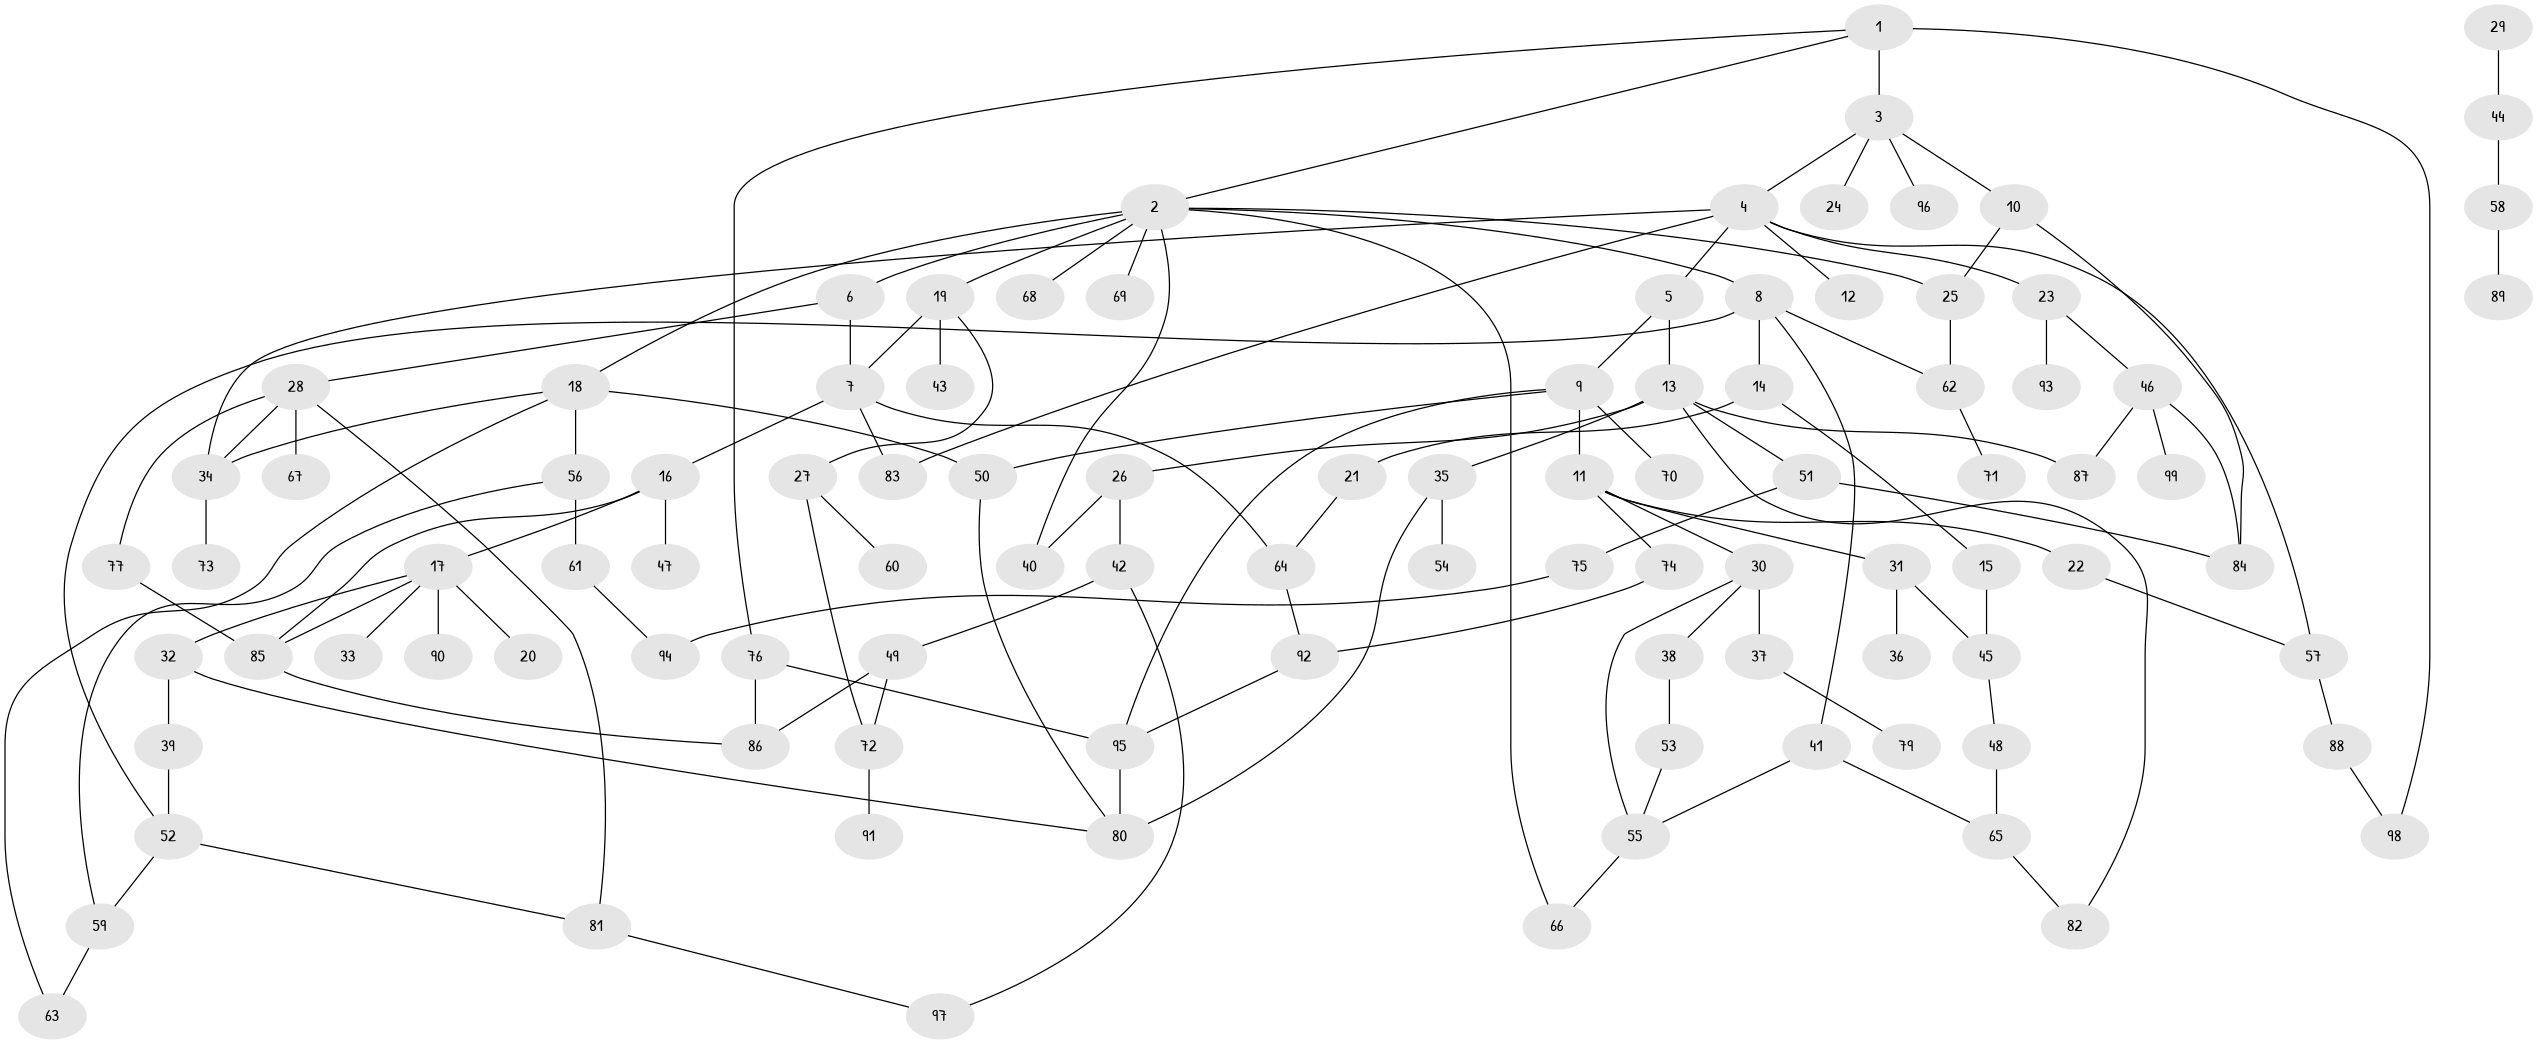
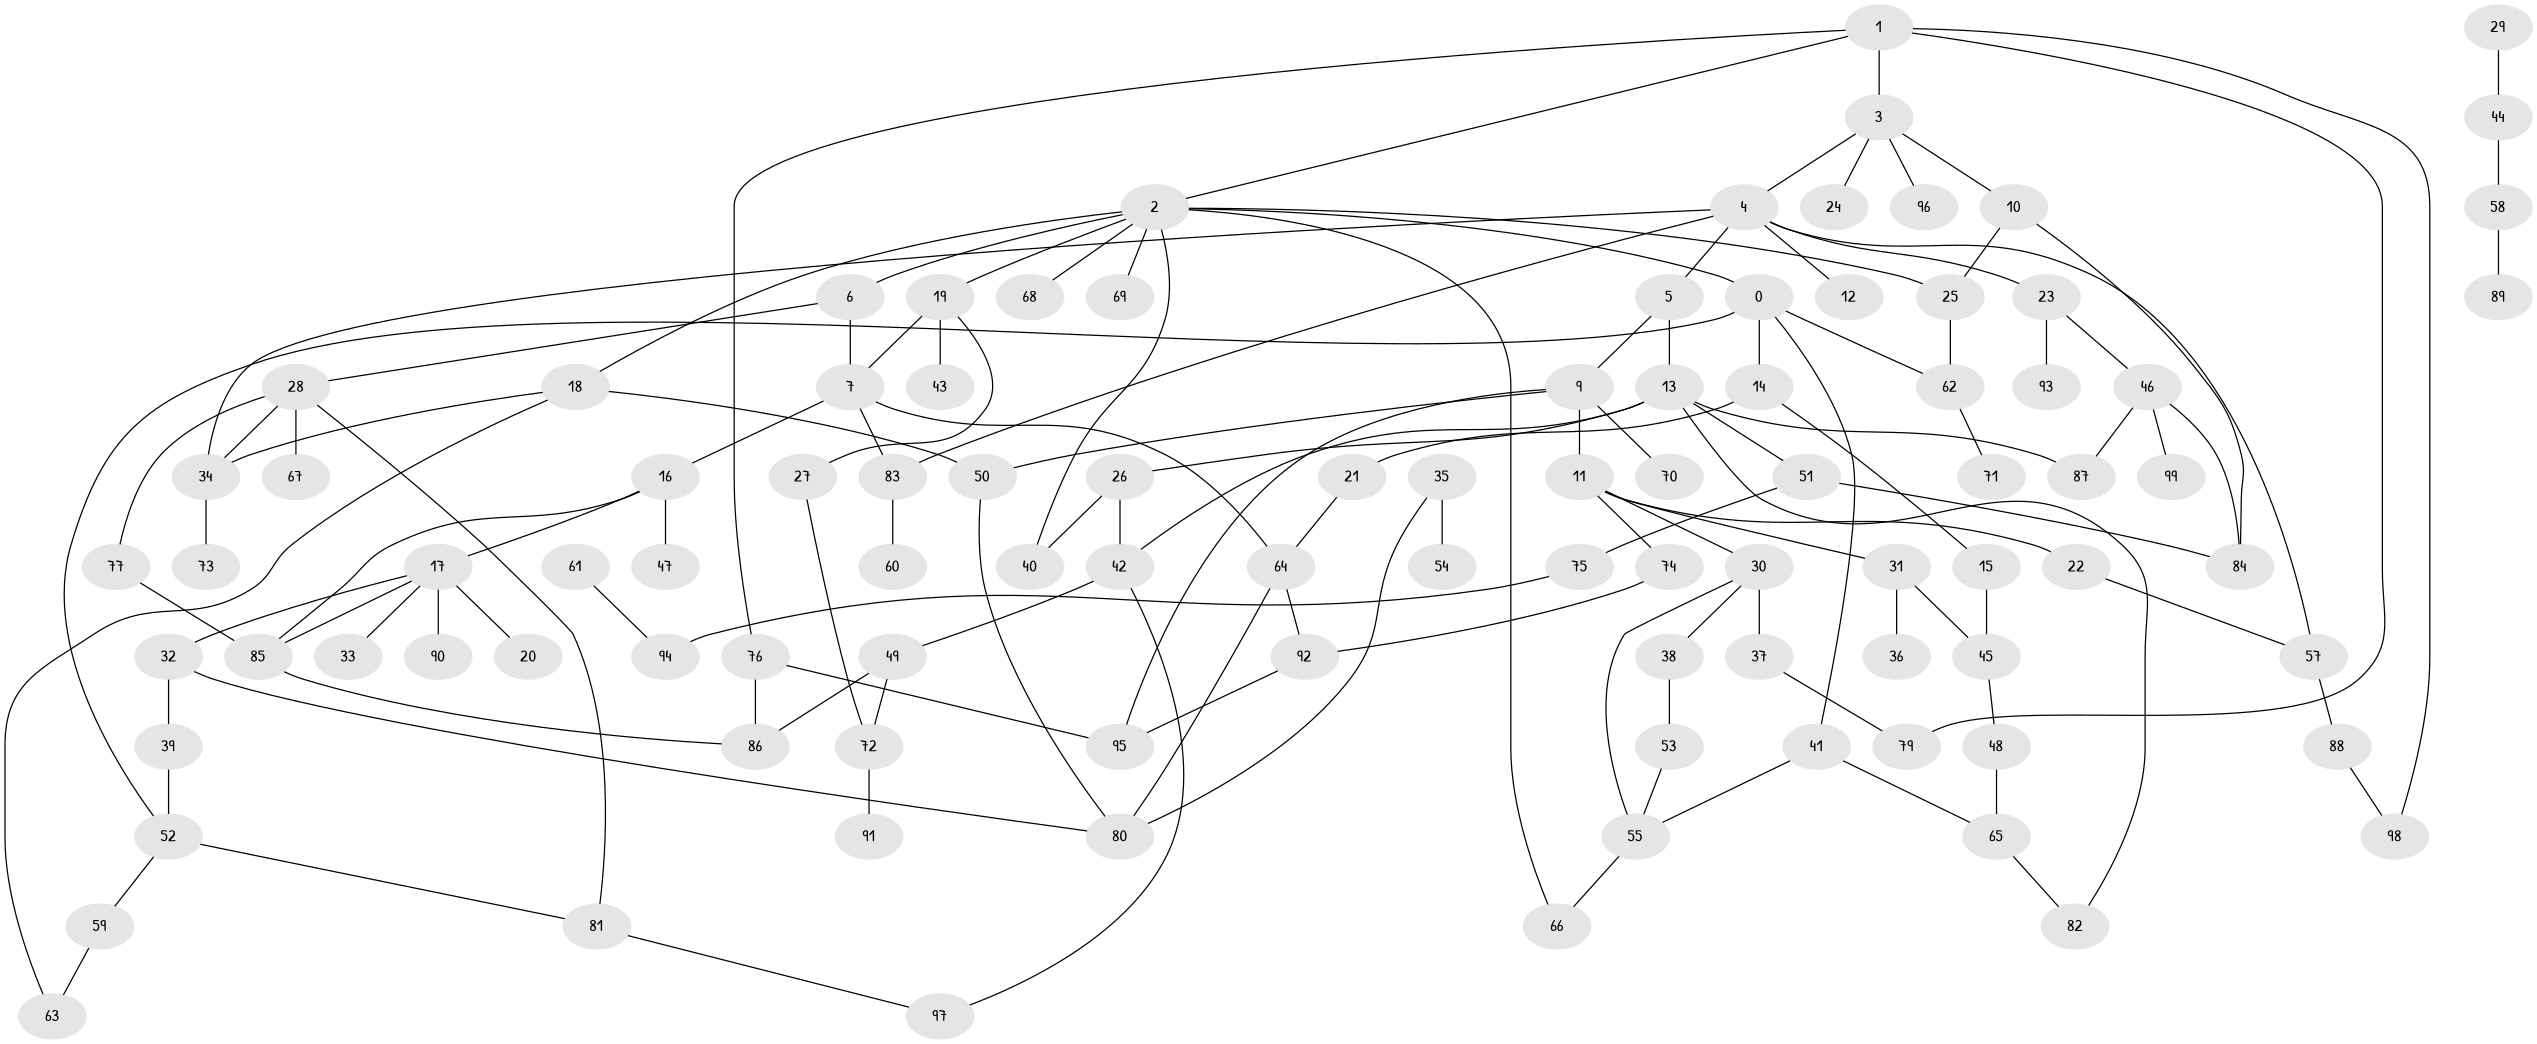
node "8": label "8" -> "0"
edge "1" -- "79": added
edge "13" -- "35": now "13" -- "42"
node "56": removed
edge "27" -- "60": now "83" -- "60"
edge "95" -- "80": now "64" -- "80"
